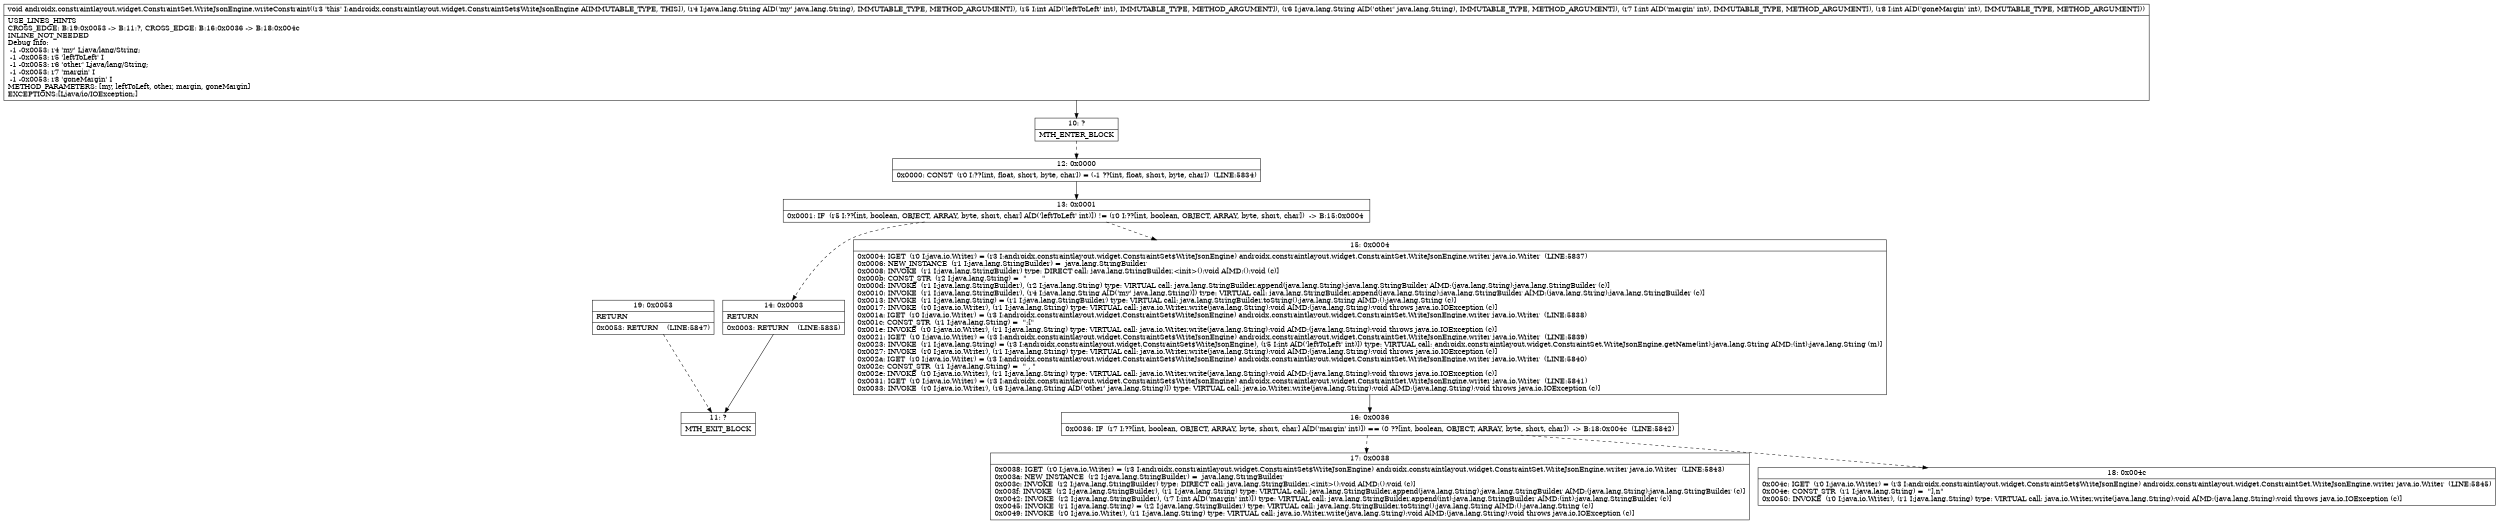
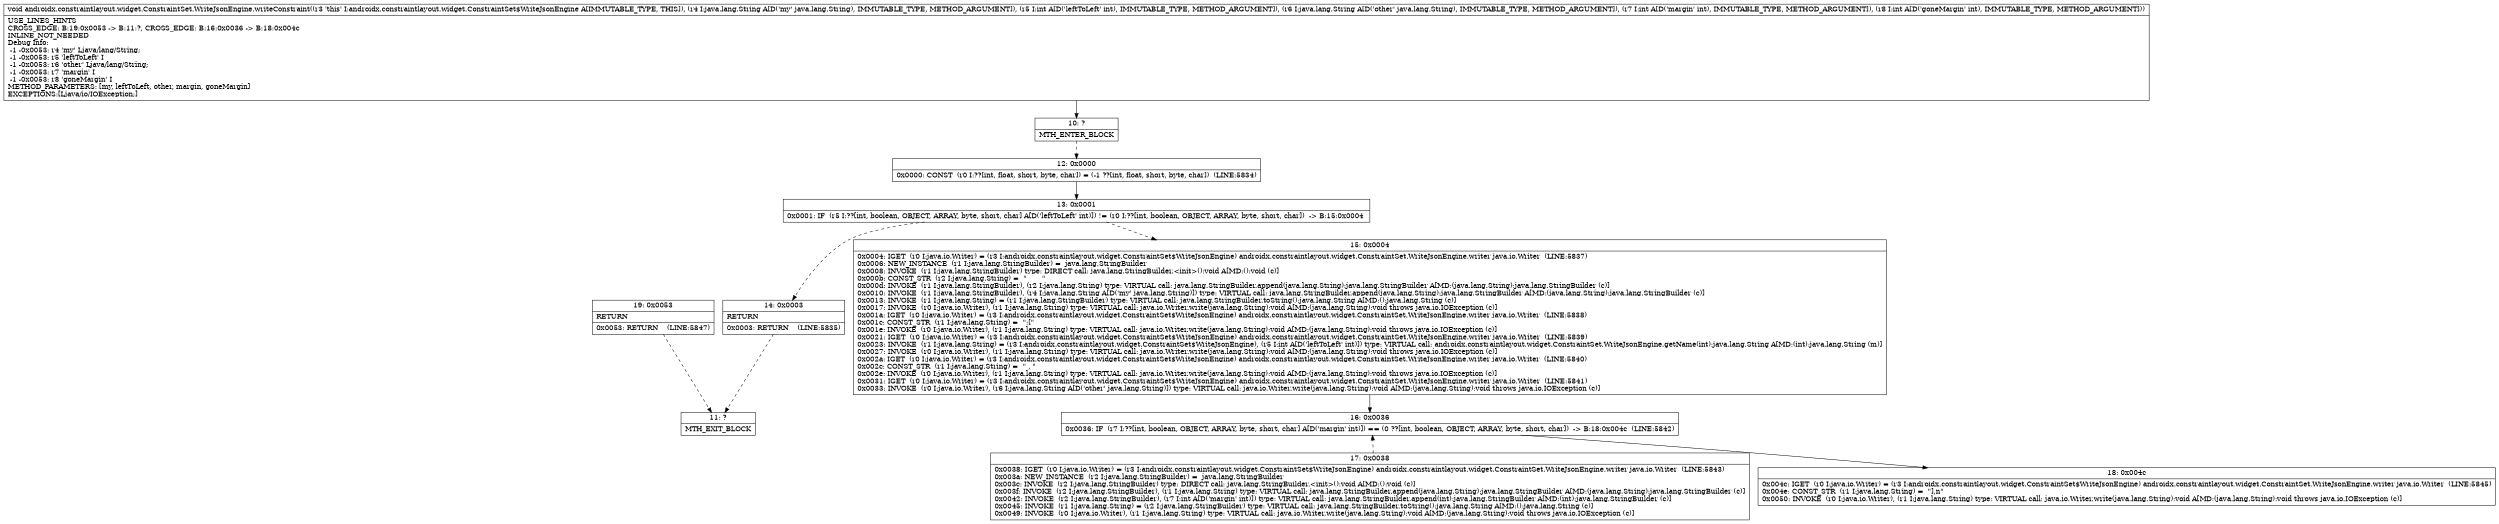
edge "14: 0x0003" -> "11: ?": style solid -> dashed
edge "16: 0x0036" -> "17: 0x0038": reversed
edge "16: 0x0036" -> "18: 0x004c": style dashed -> solid
